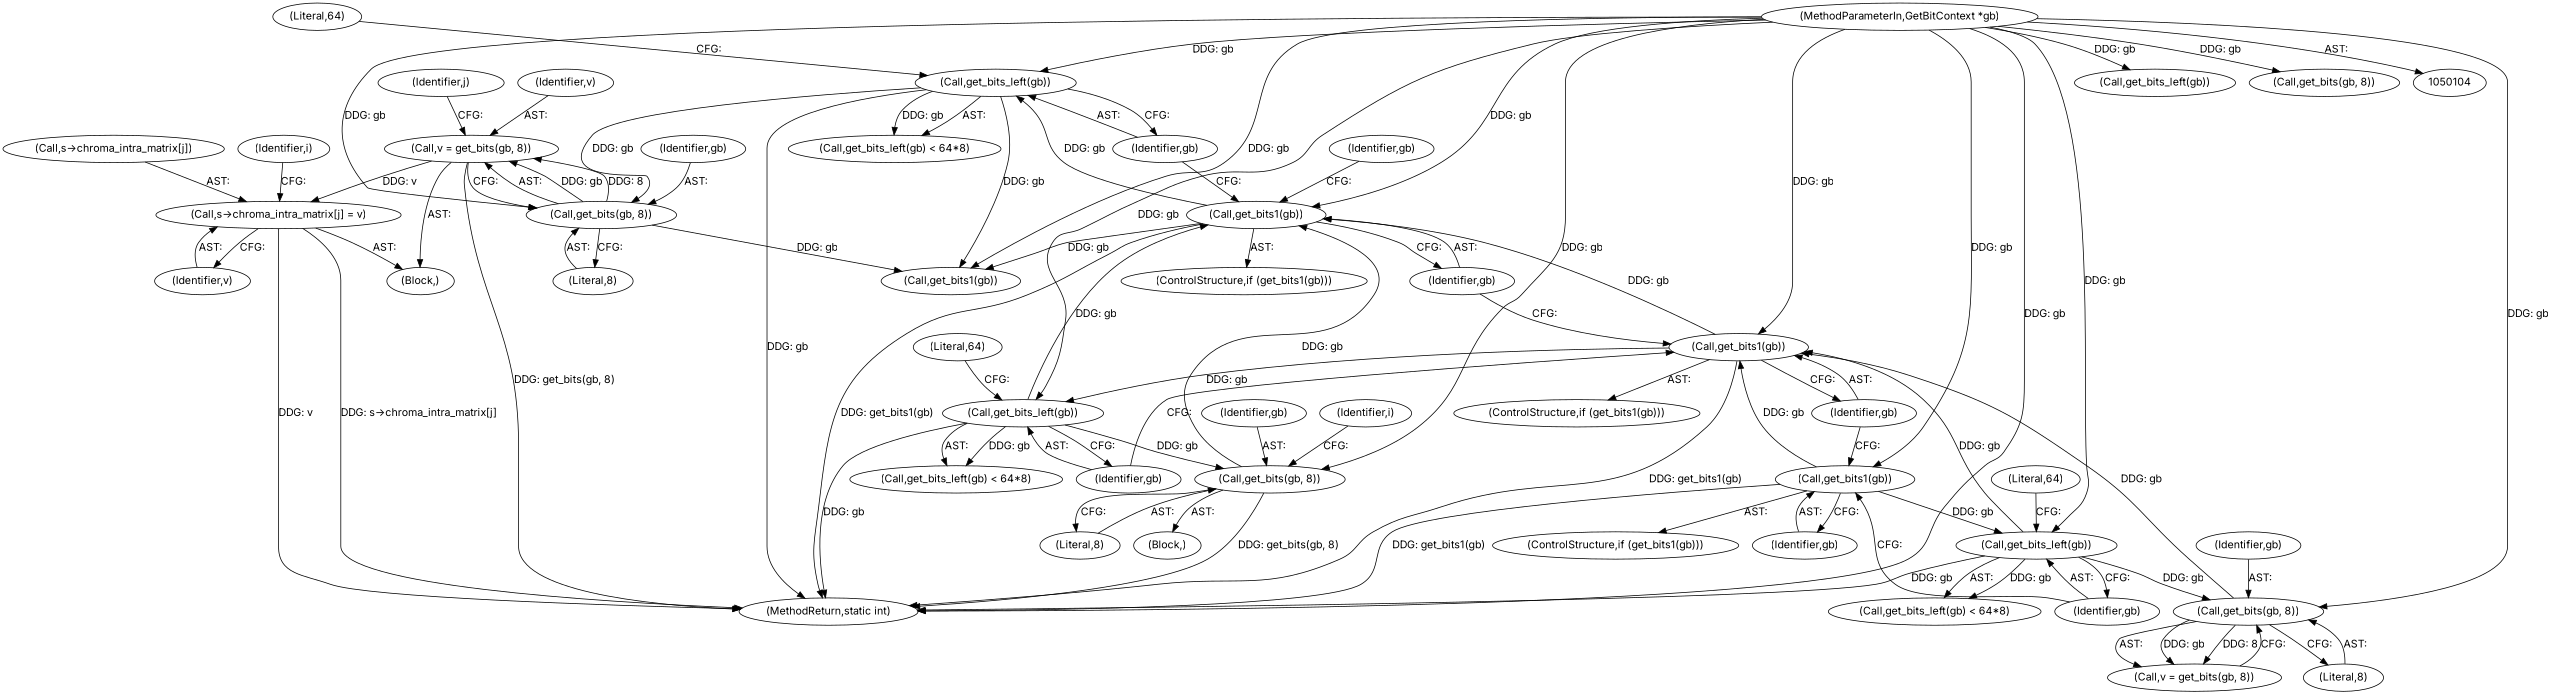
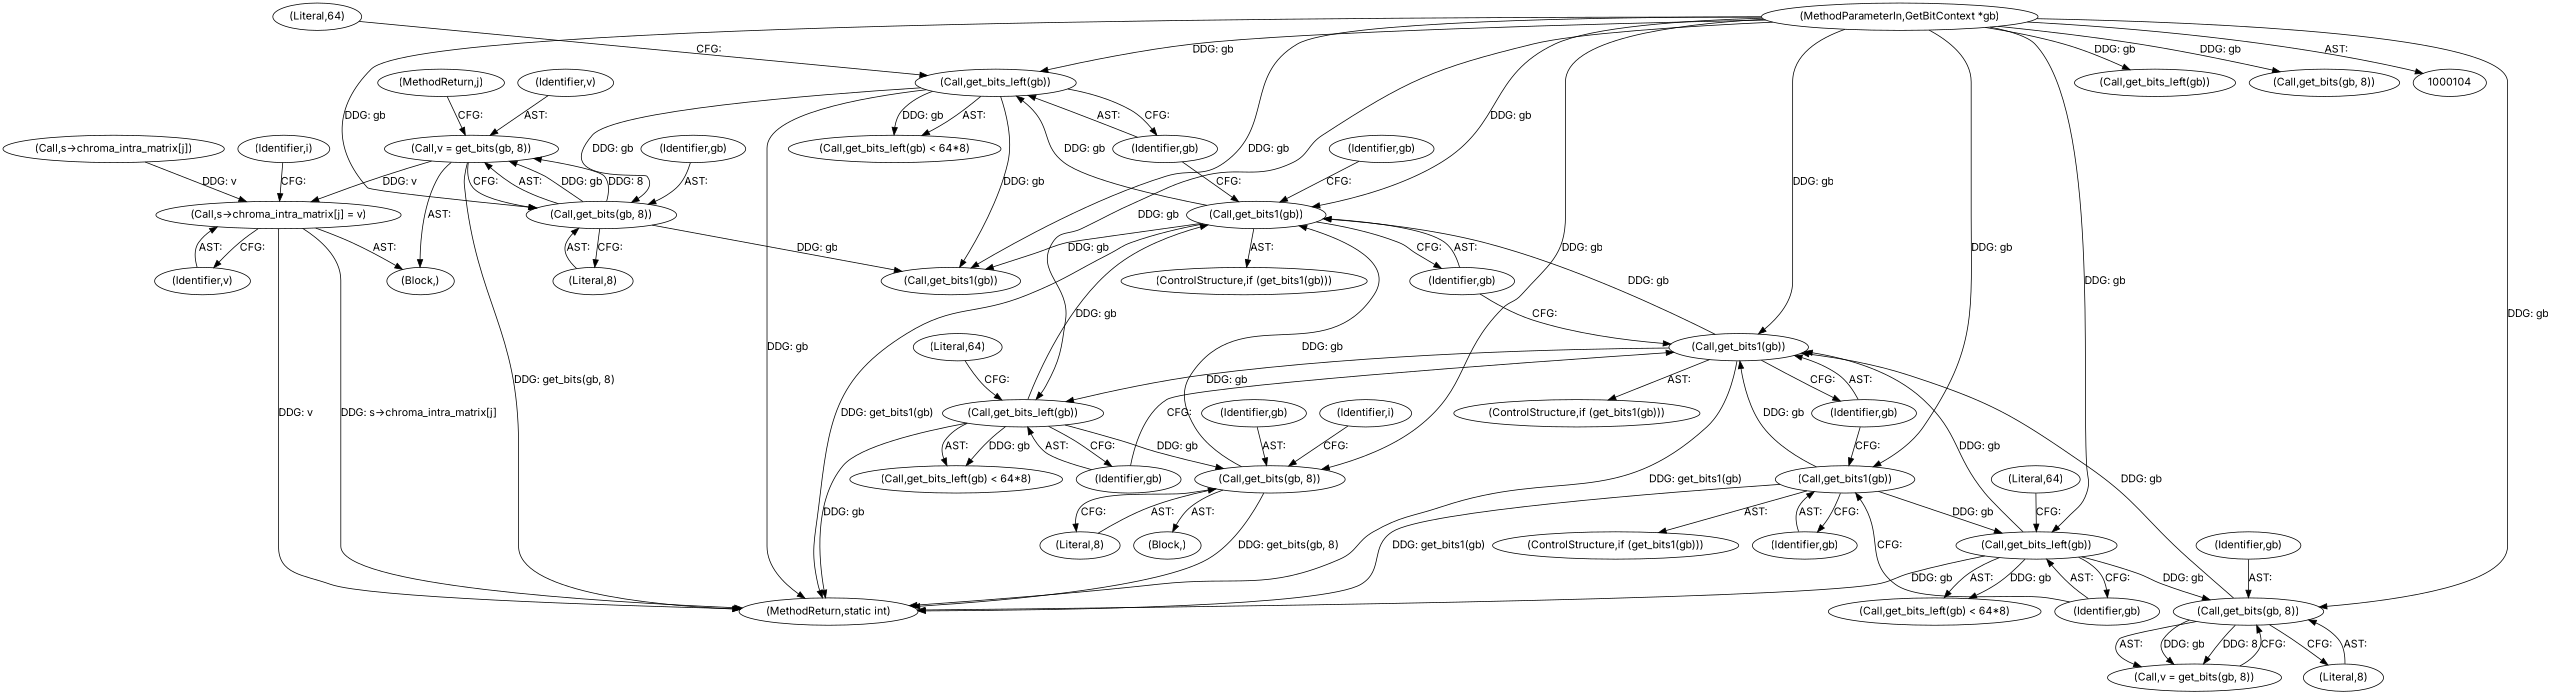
node "(Identifier,j)": label "(Identifier,j)" -> "(MethodReturn,j)"
node "1050104": label "1050104" -> "1000104"
edge "(Call,s->chroma_intra_matrix[j])" -> "(Call,s->chroma_intra_matrix[j] = v)": label "AST: " -> "DDG: v"
edge "(MethodParameterIn,GetBitContext *gb)" -> "(MethodReturn,static int)": removed, label "DDG: gb"
